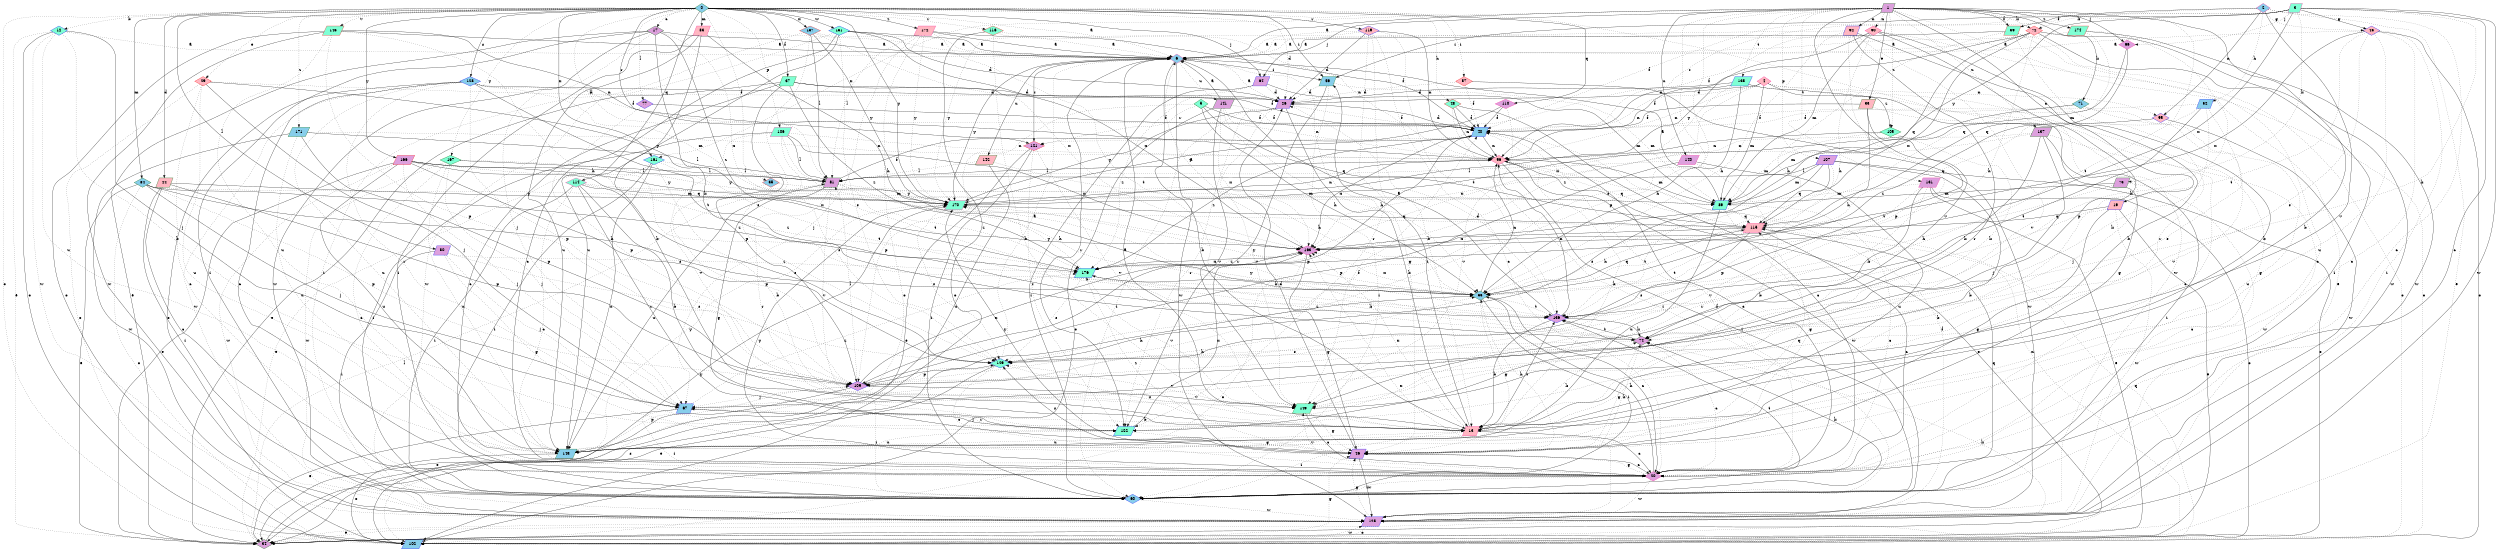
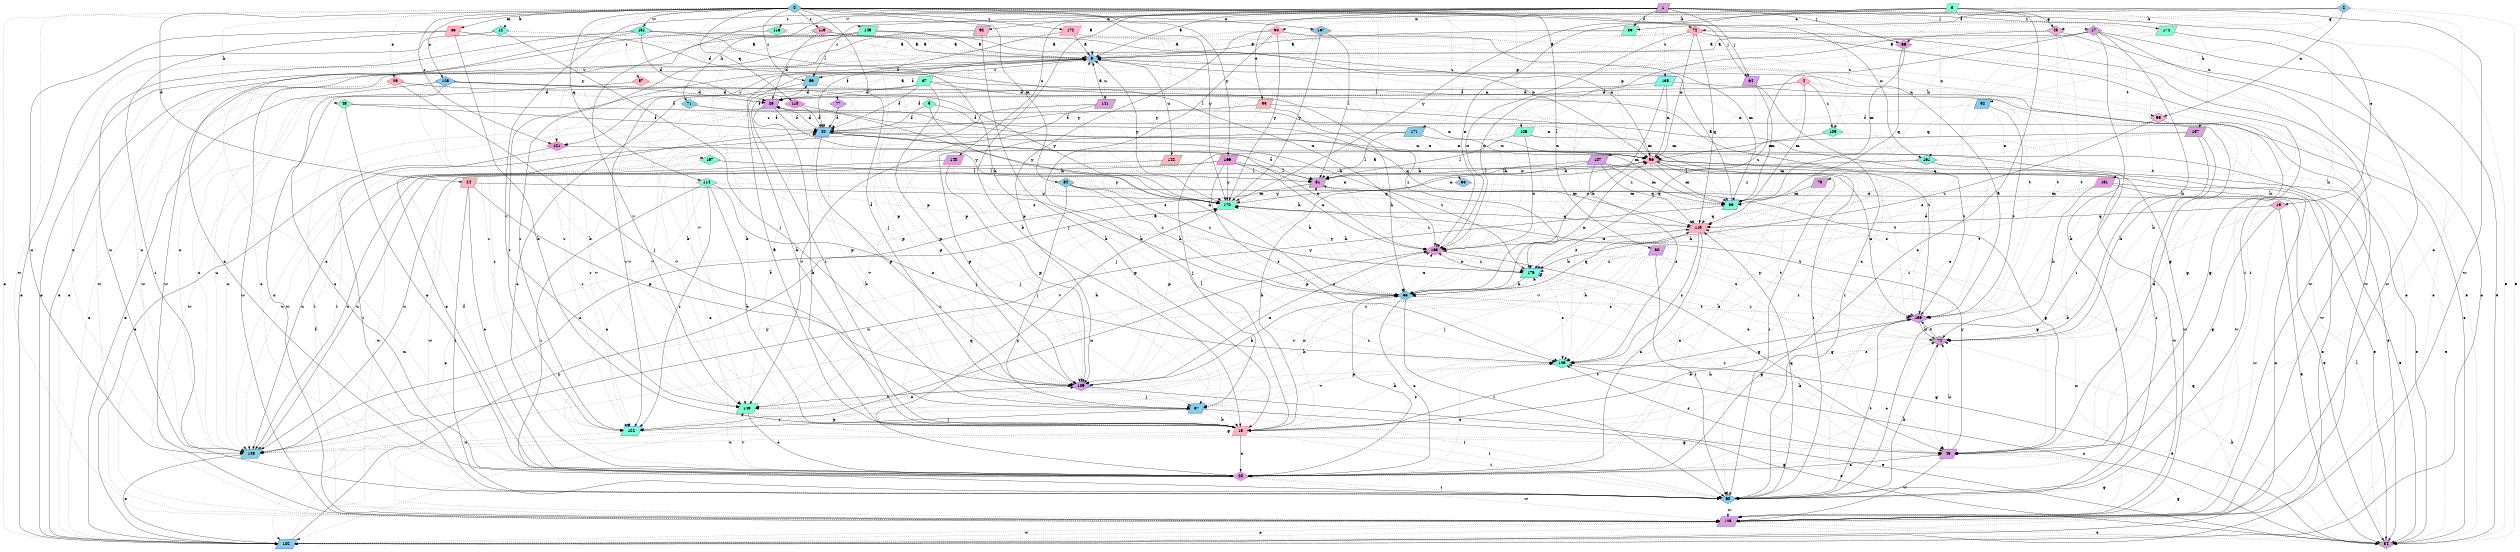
edge "0" -> "37": now "0" -> "109"
node "19": shape parallelogram -> diamond
